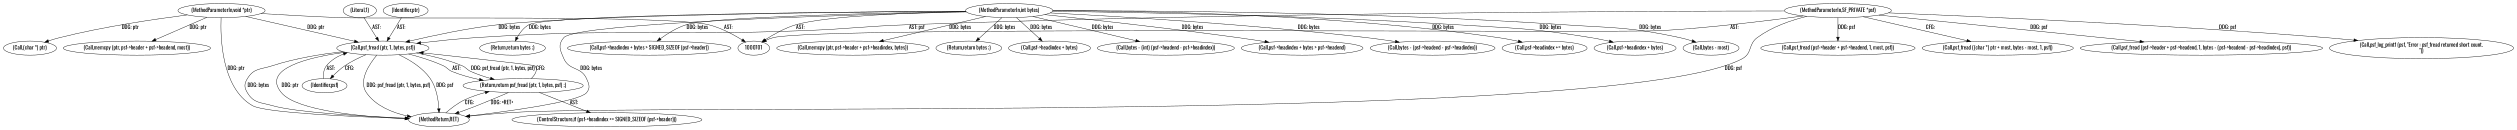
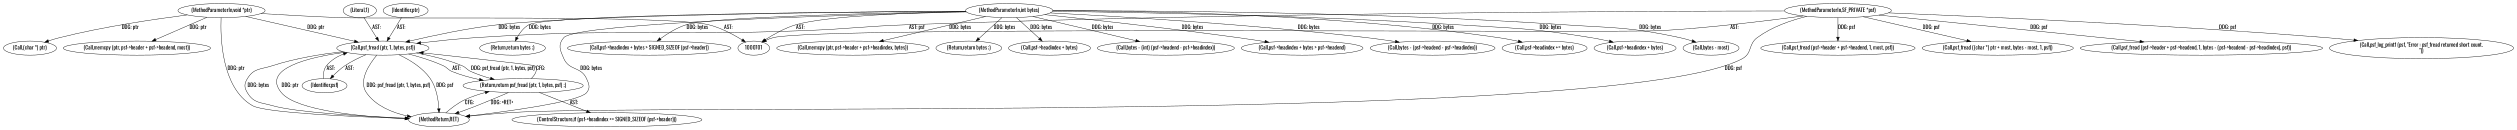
edge "(MethodParameterIn,SF_PRIVATE *psf)" -> "(Call,psf_fread ((char *) ptr + most, bytes - most, 1, psf))": label "CFG: " -> "DDG: psf"
edge "(Call,psf_fread (ptr, 1, bytes, psf))" -> "(Identifier,psf)": label "CFG: " -> "AST: "
